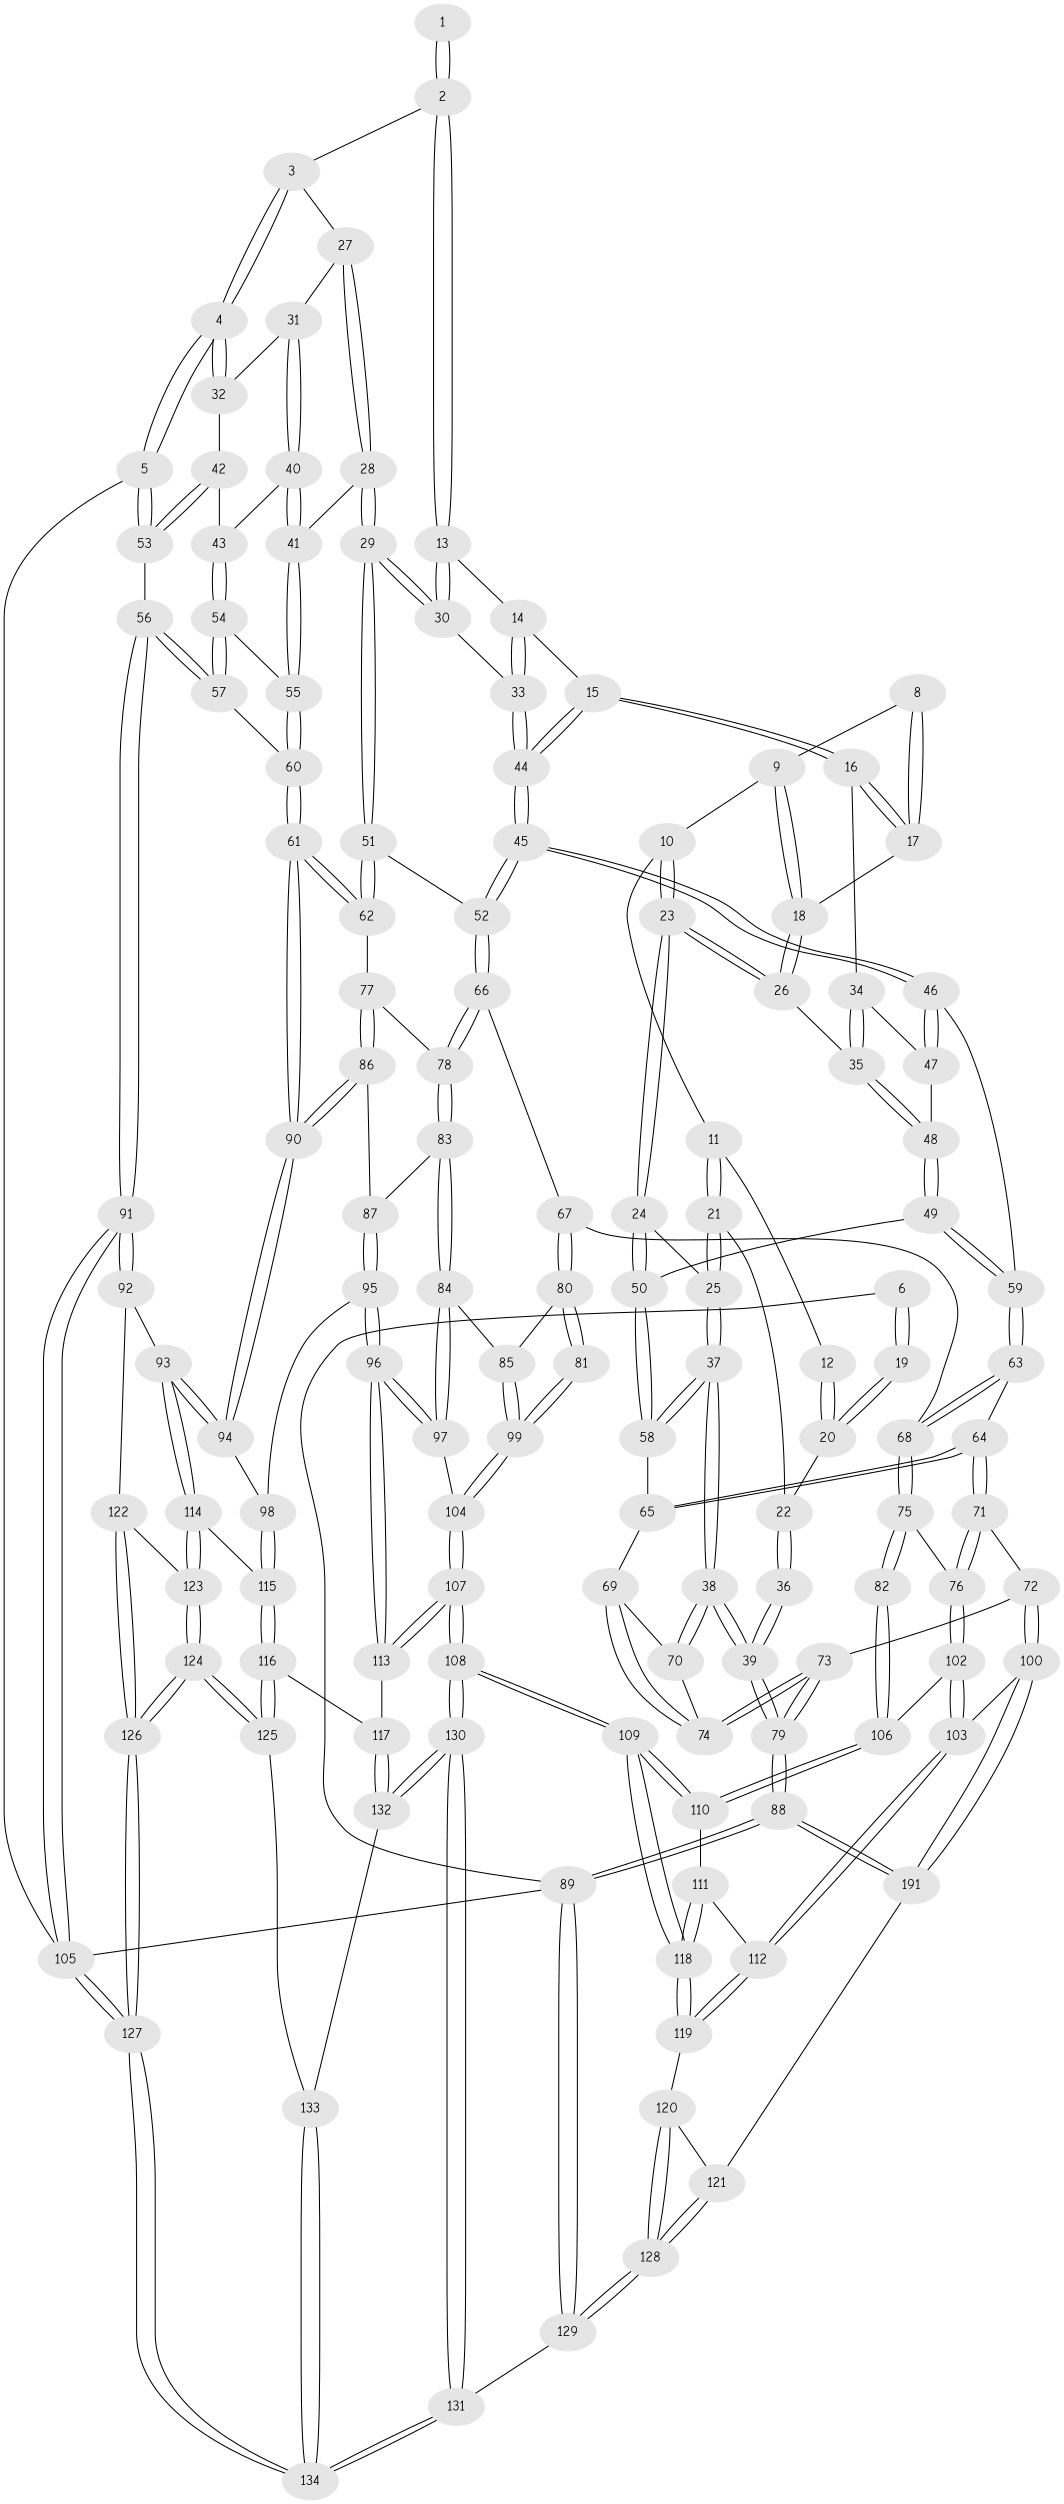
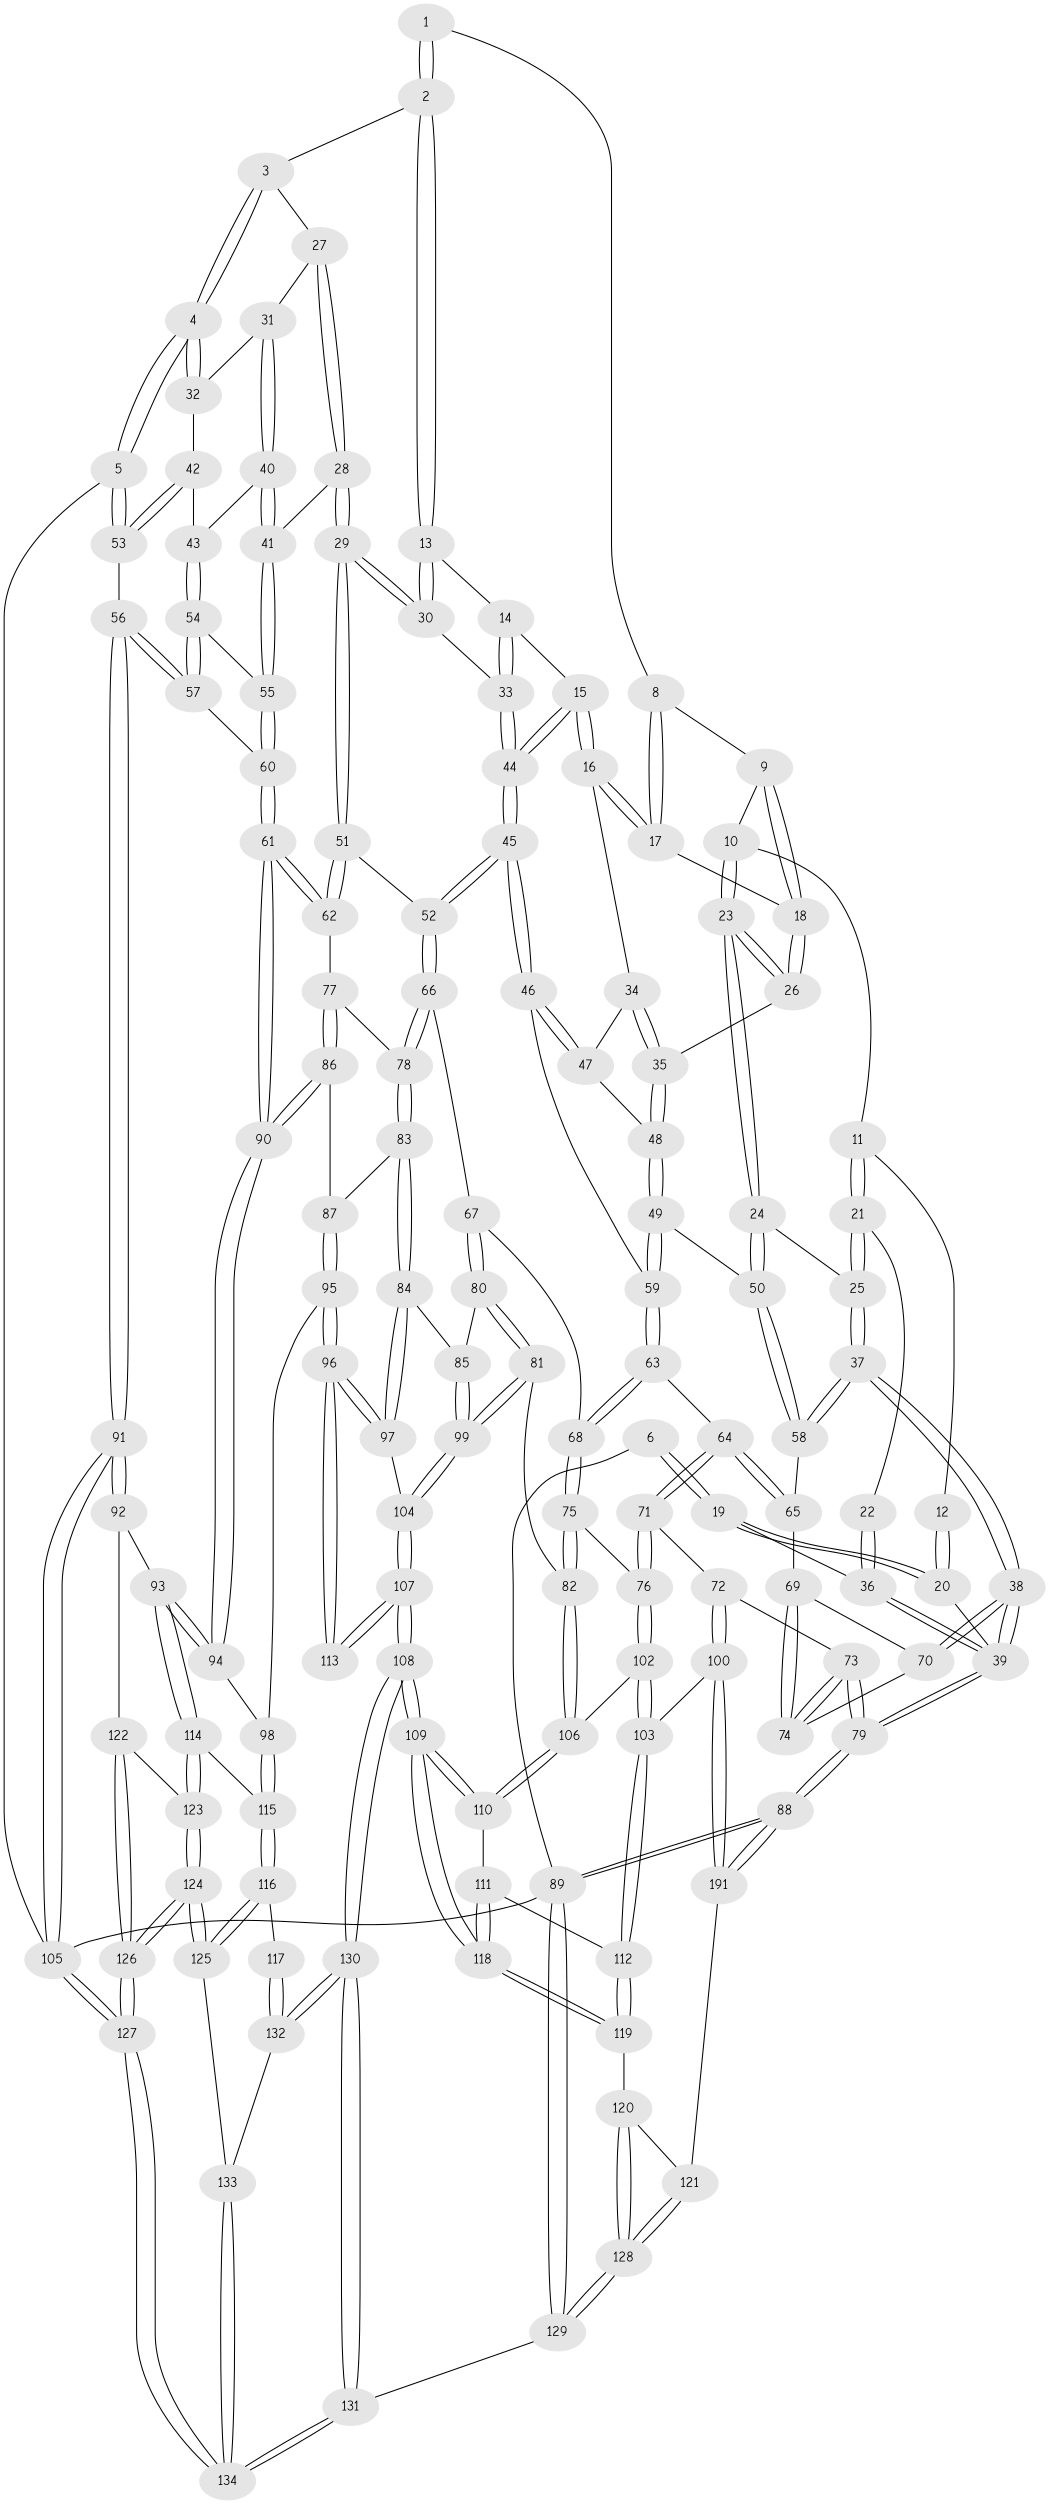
edge "1" -- "8": added
edge "20" -- "22": now "20" -- "39"
edge "81" -- "82": added
edge "19" -- "36": added
edge "113" -- "117": removed
